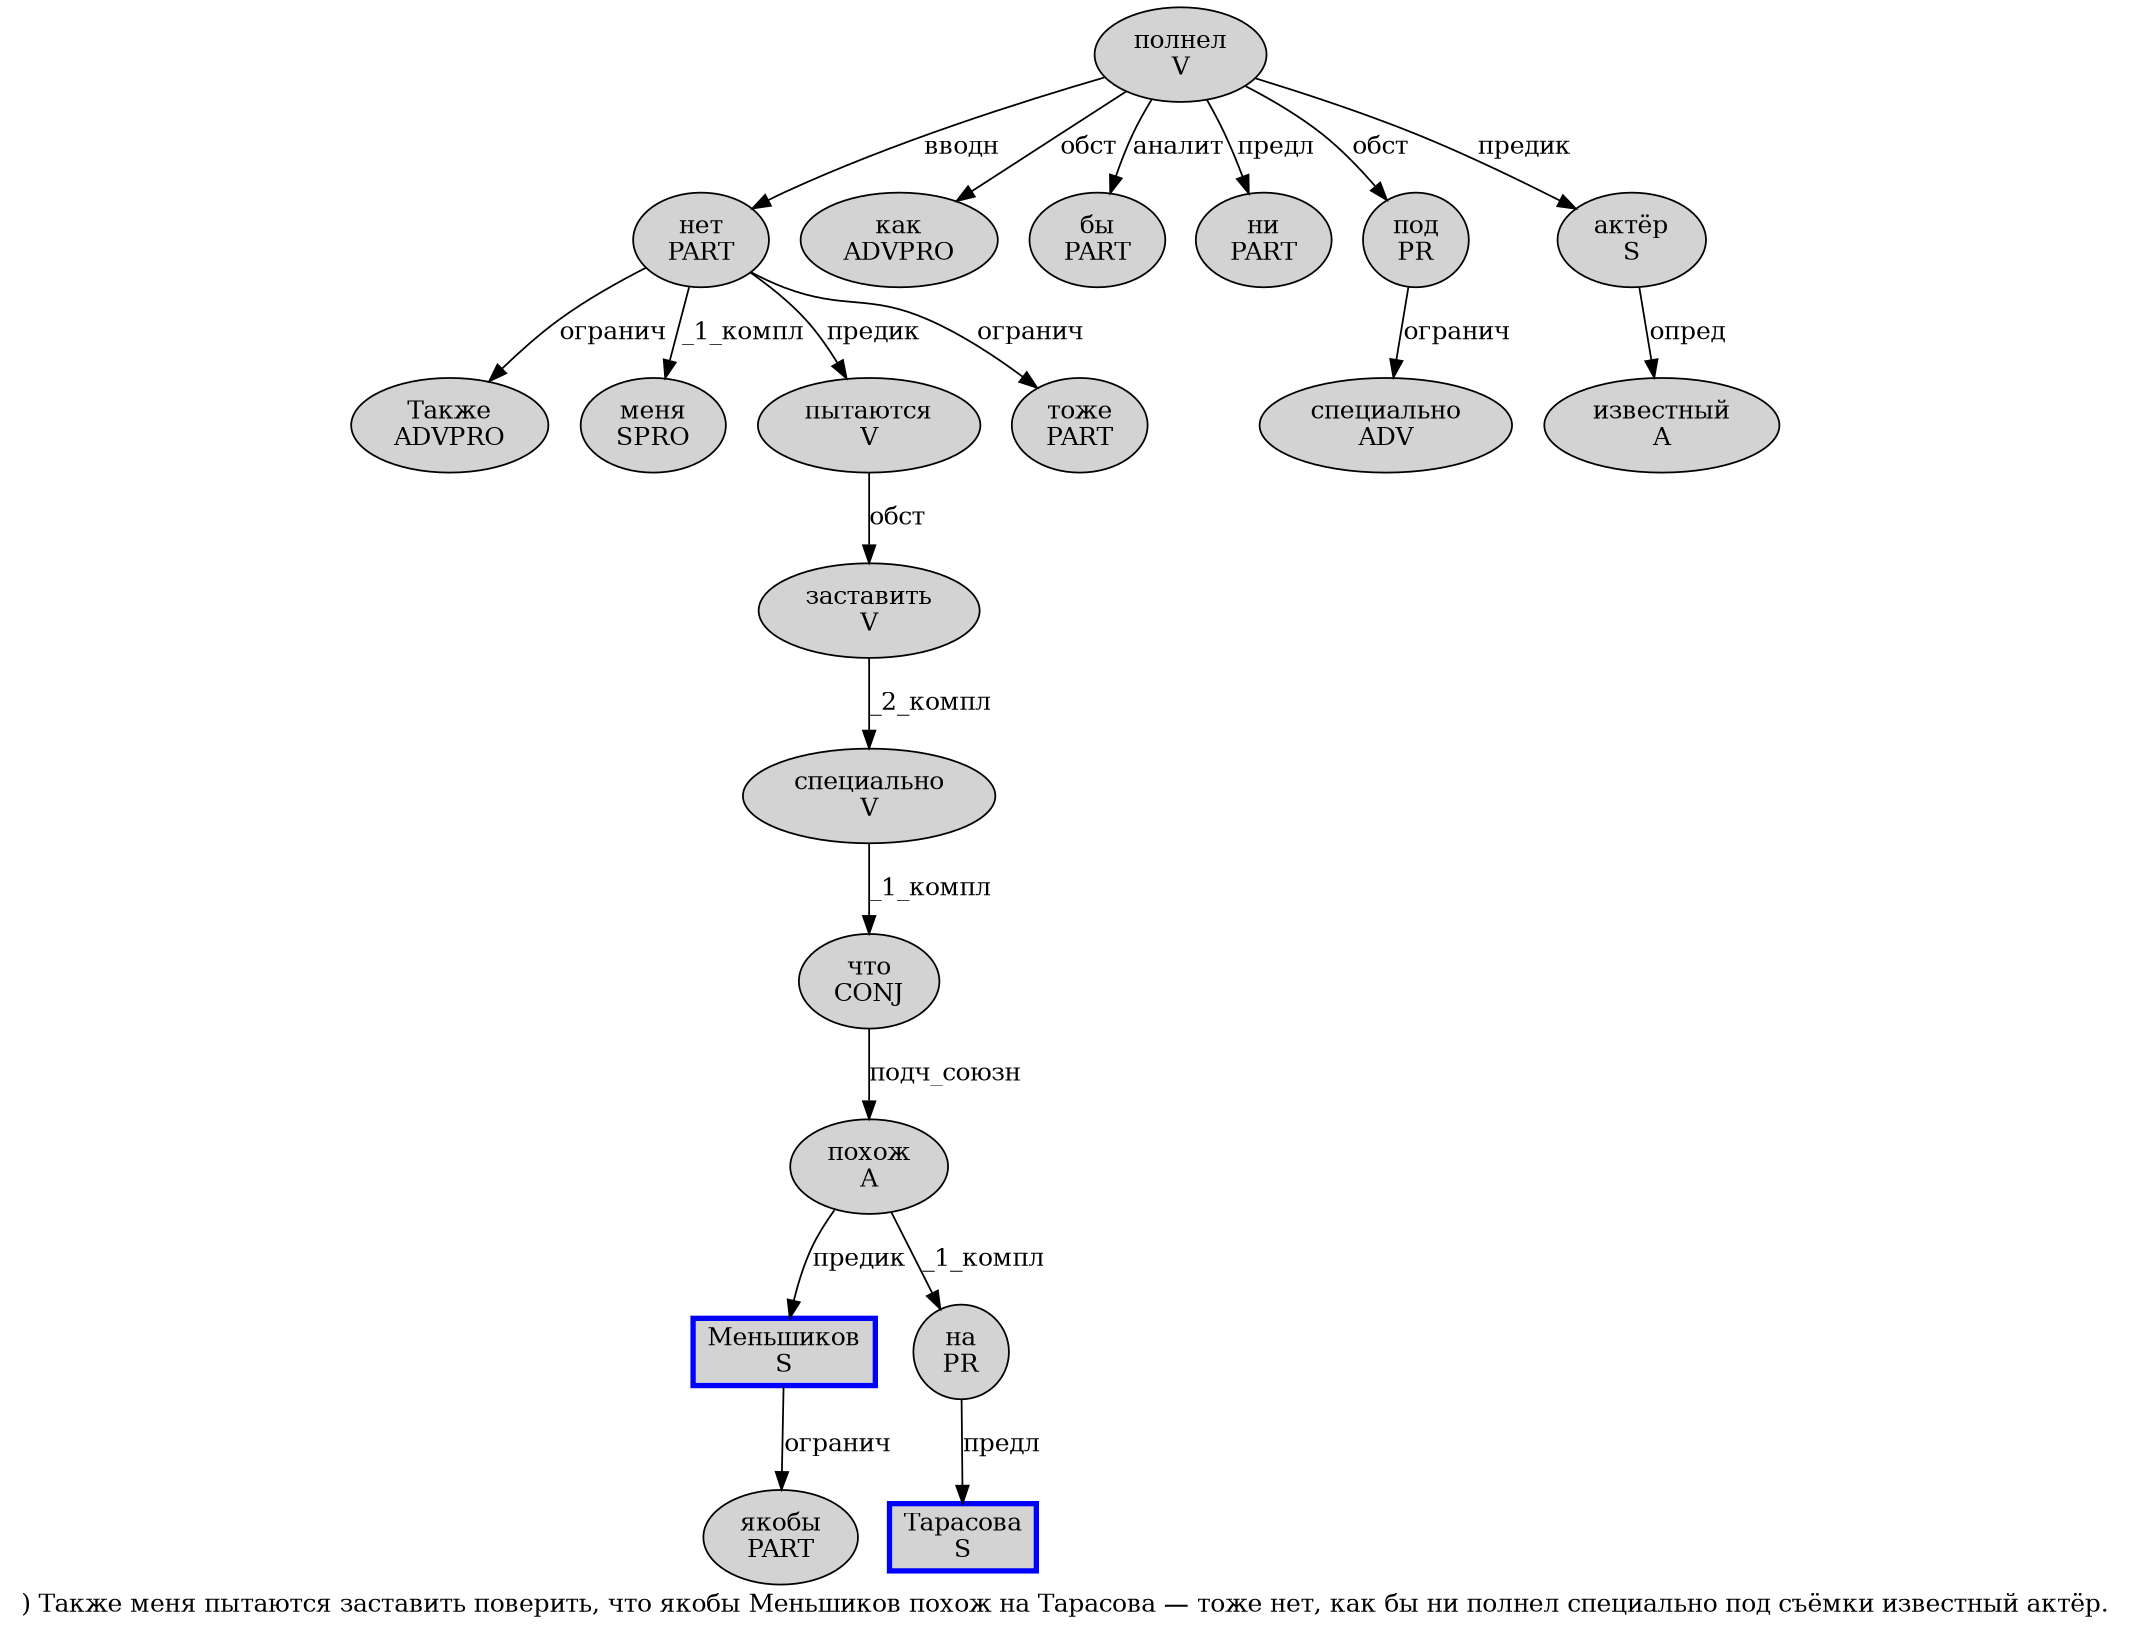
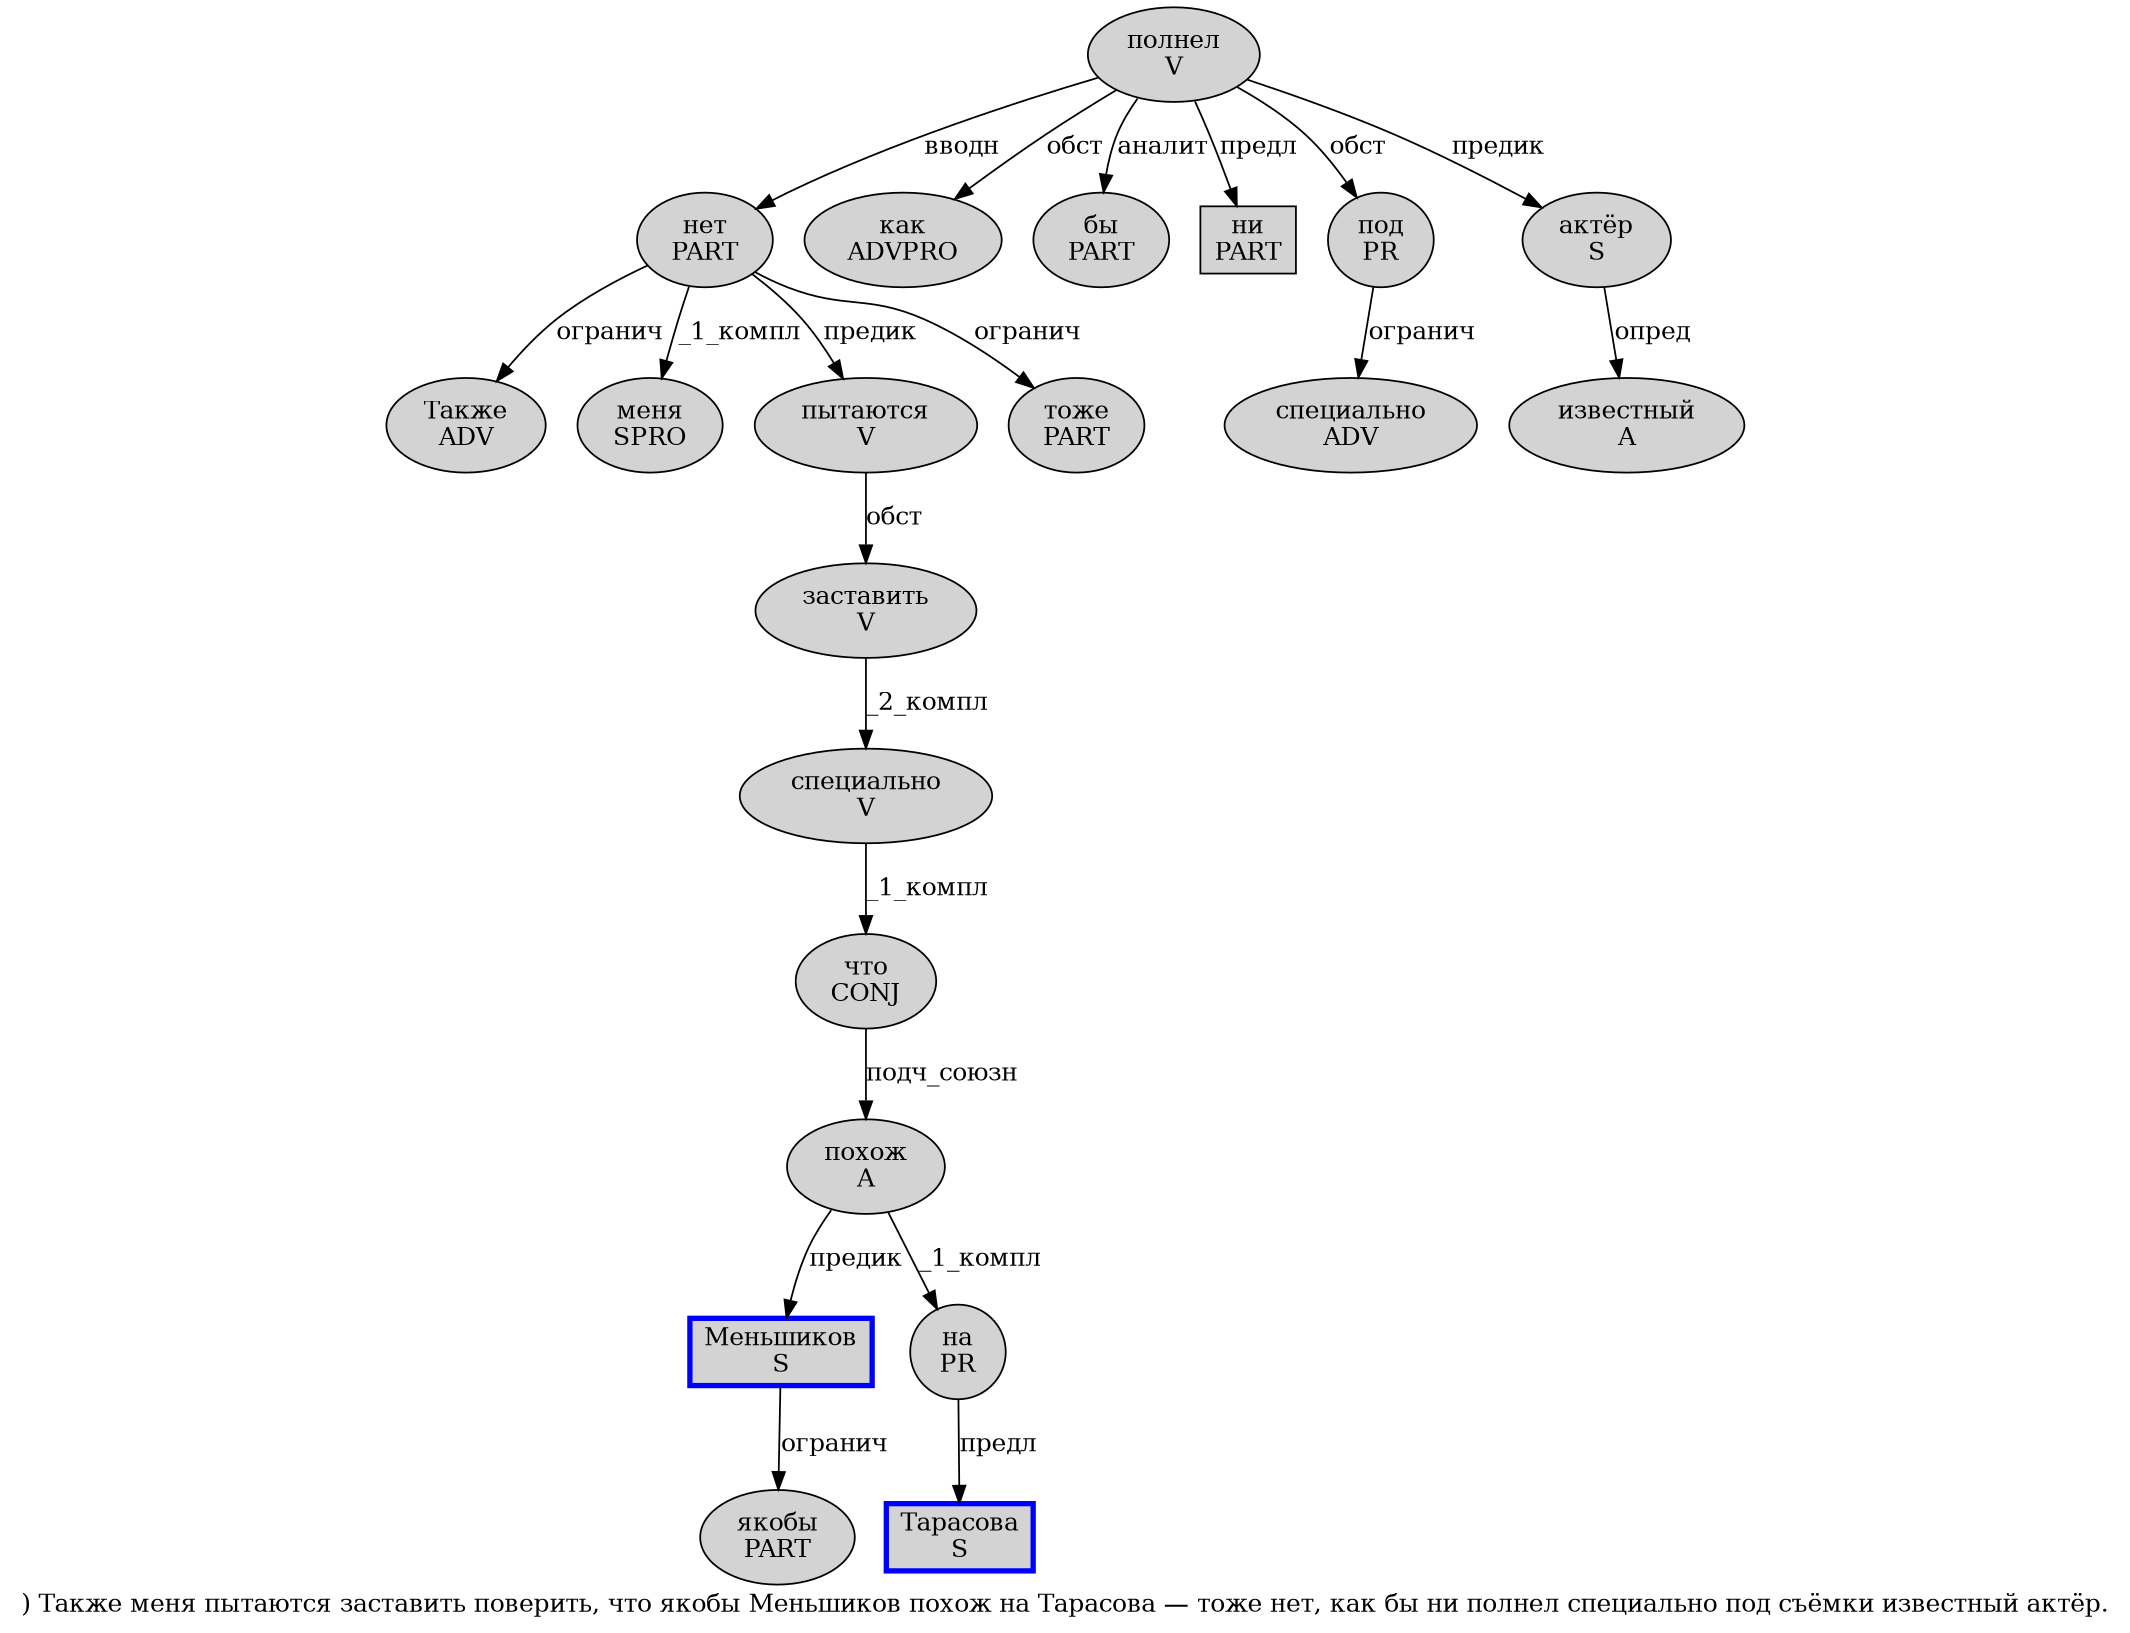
node "ни PART": shape ellipse -> box
node "Также ADVPRO": label "Также ADVPRO" -> "Также ADV"
